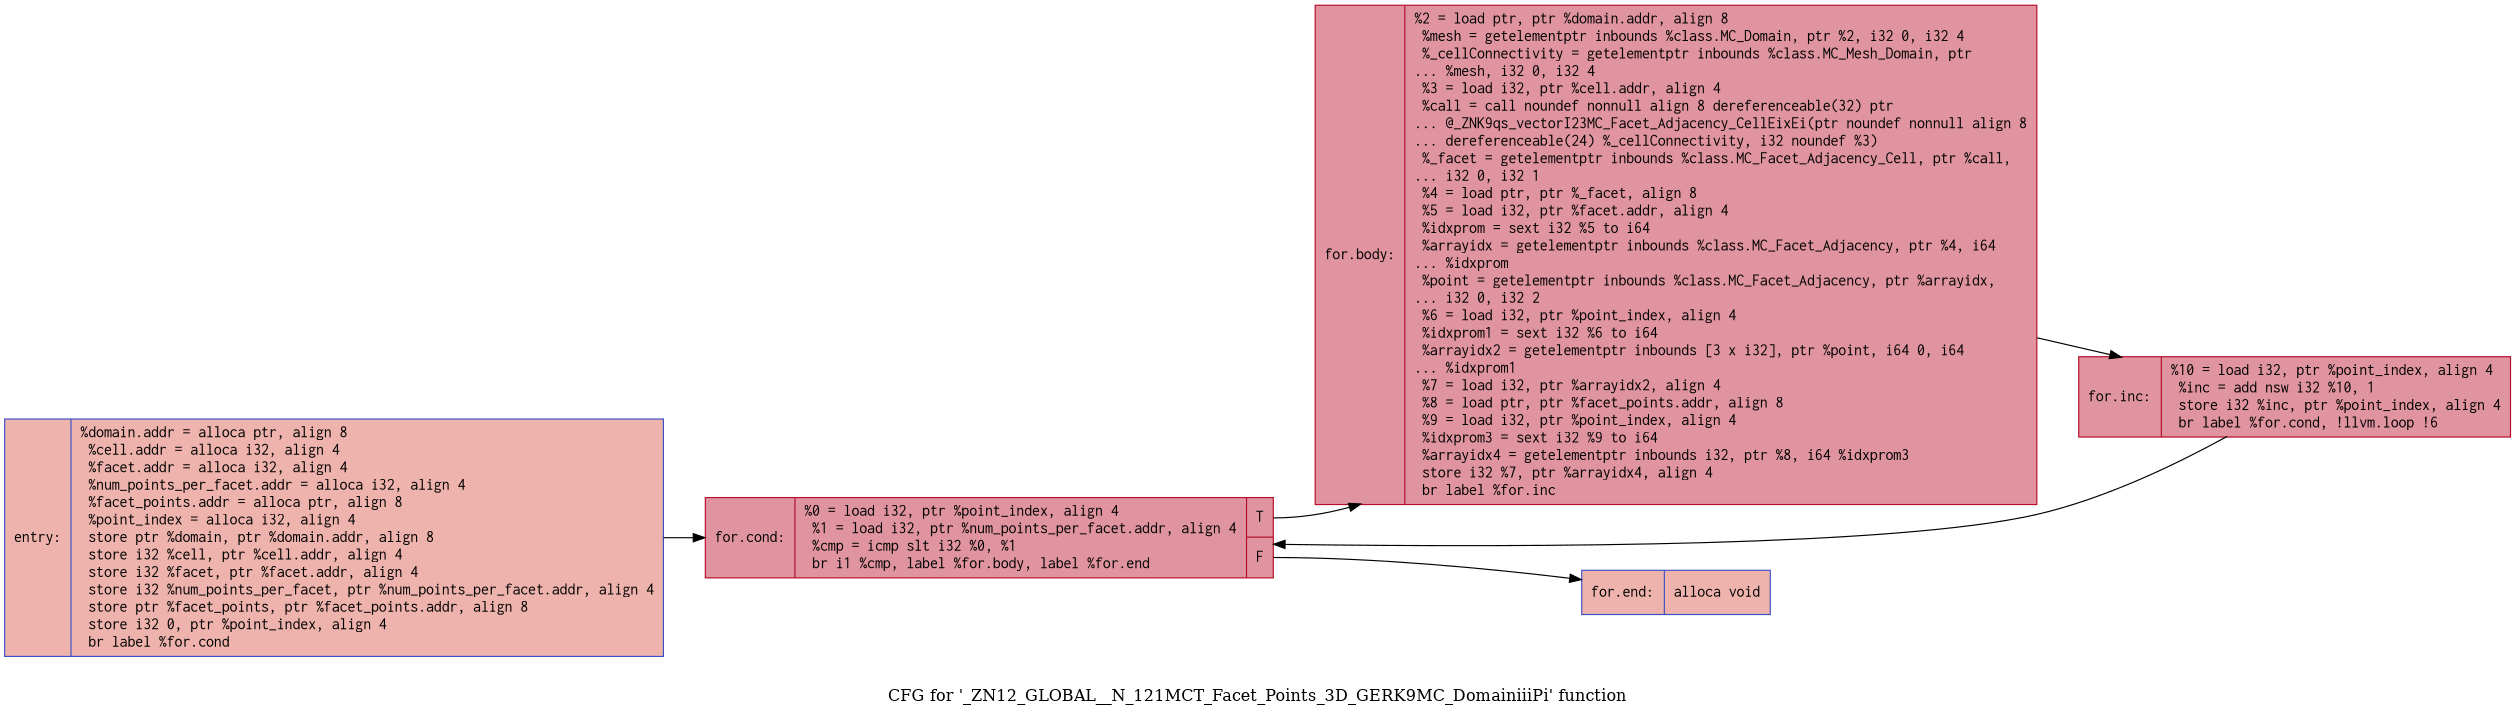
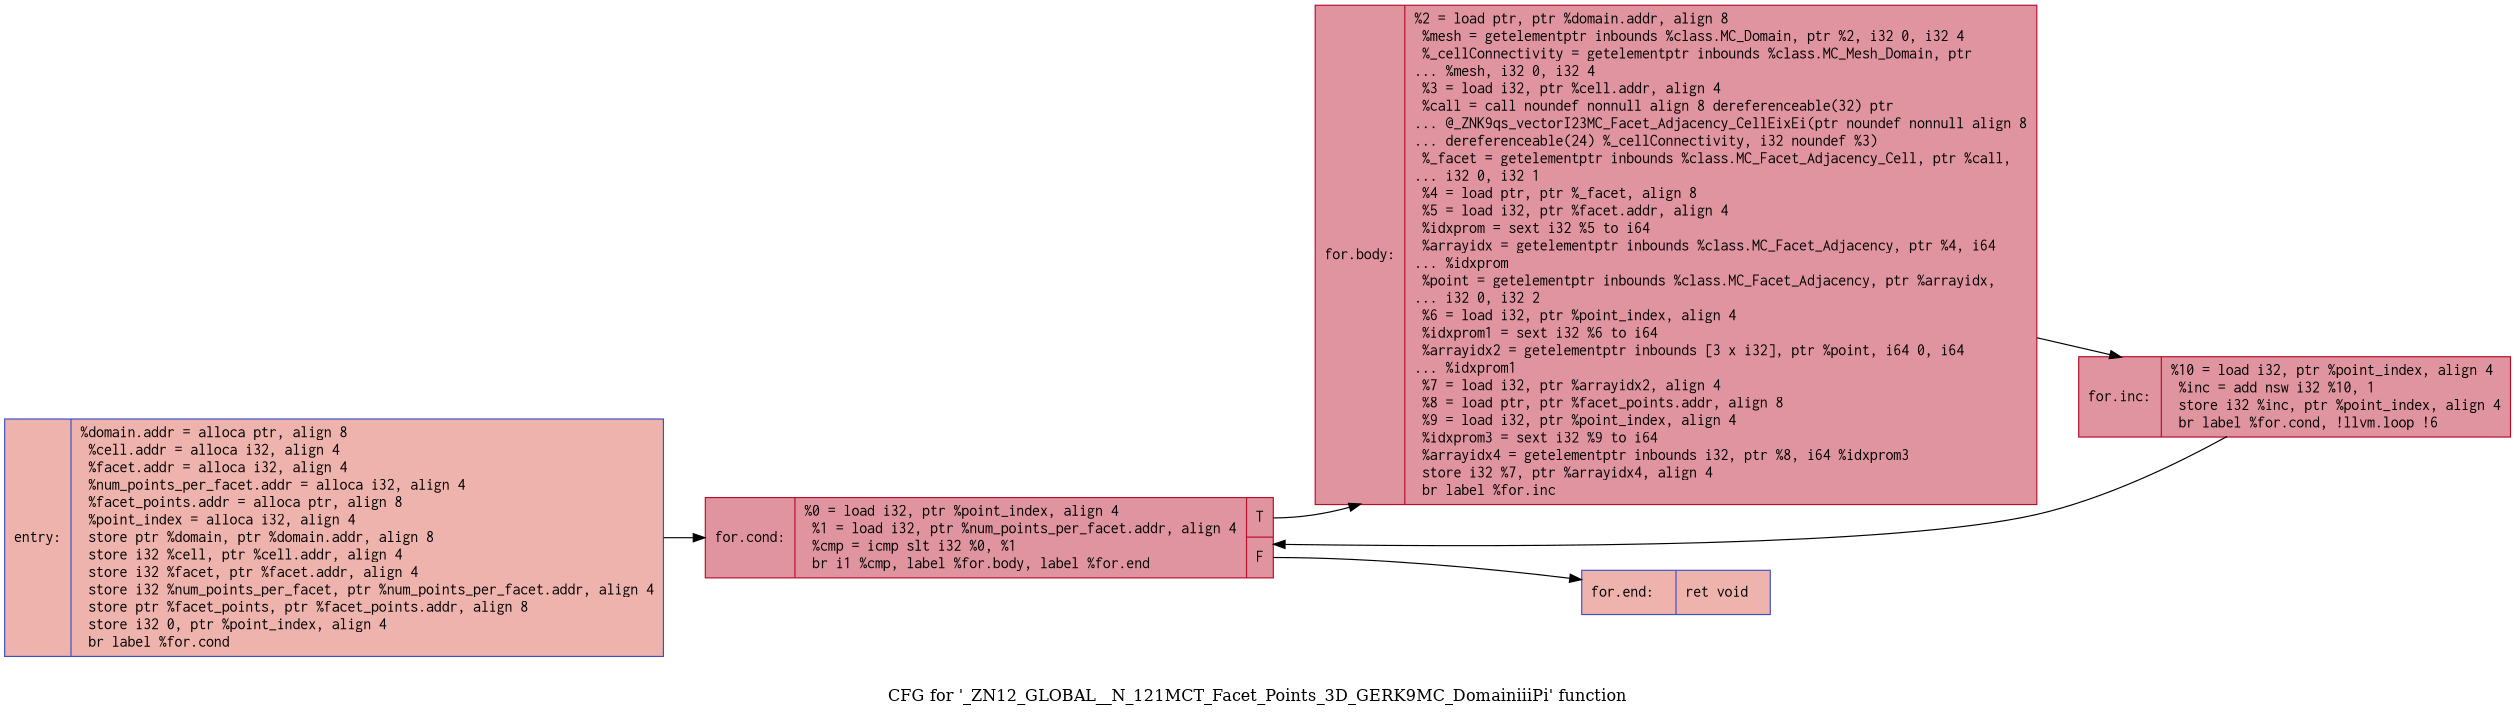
node "for.end:": text "alloca void" -> "ret void"
